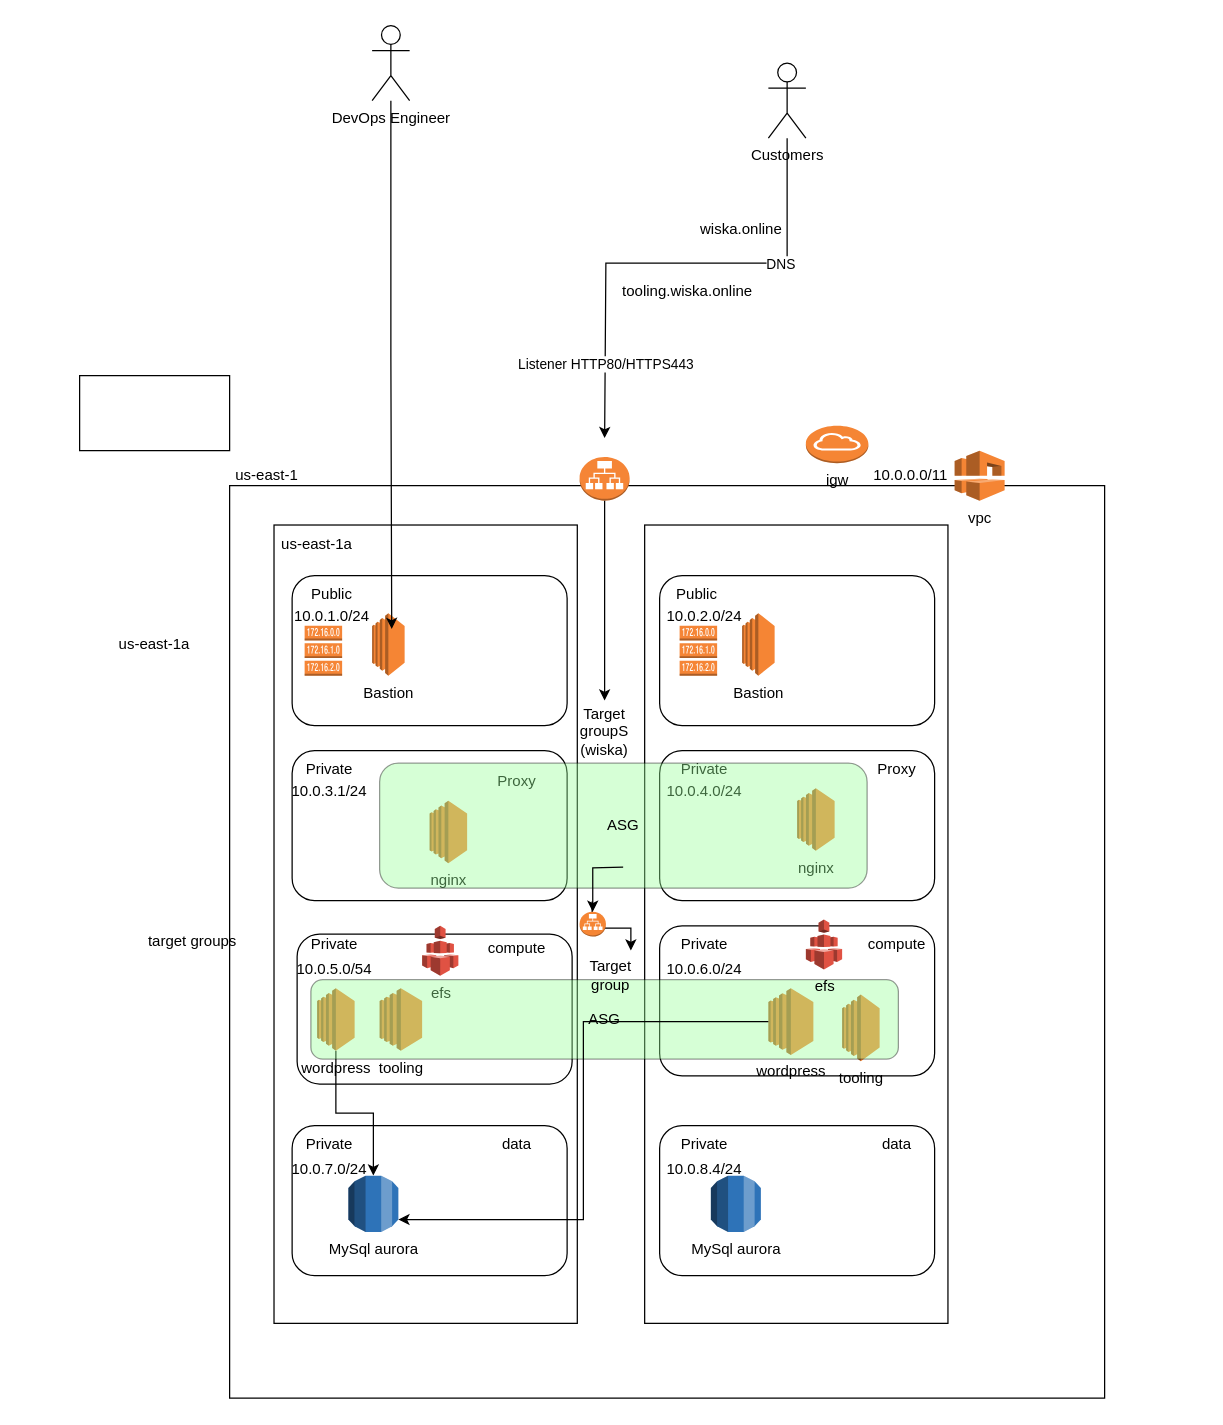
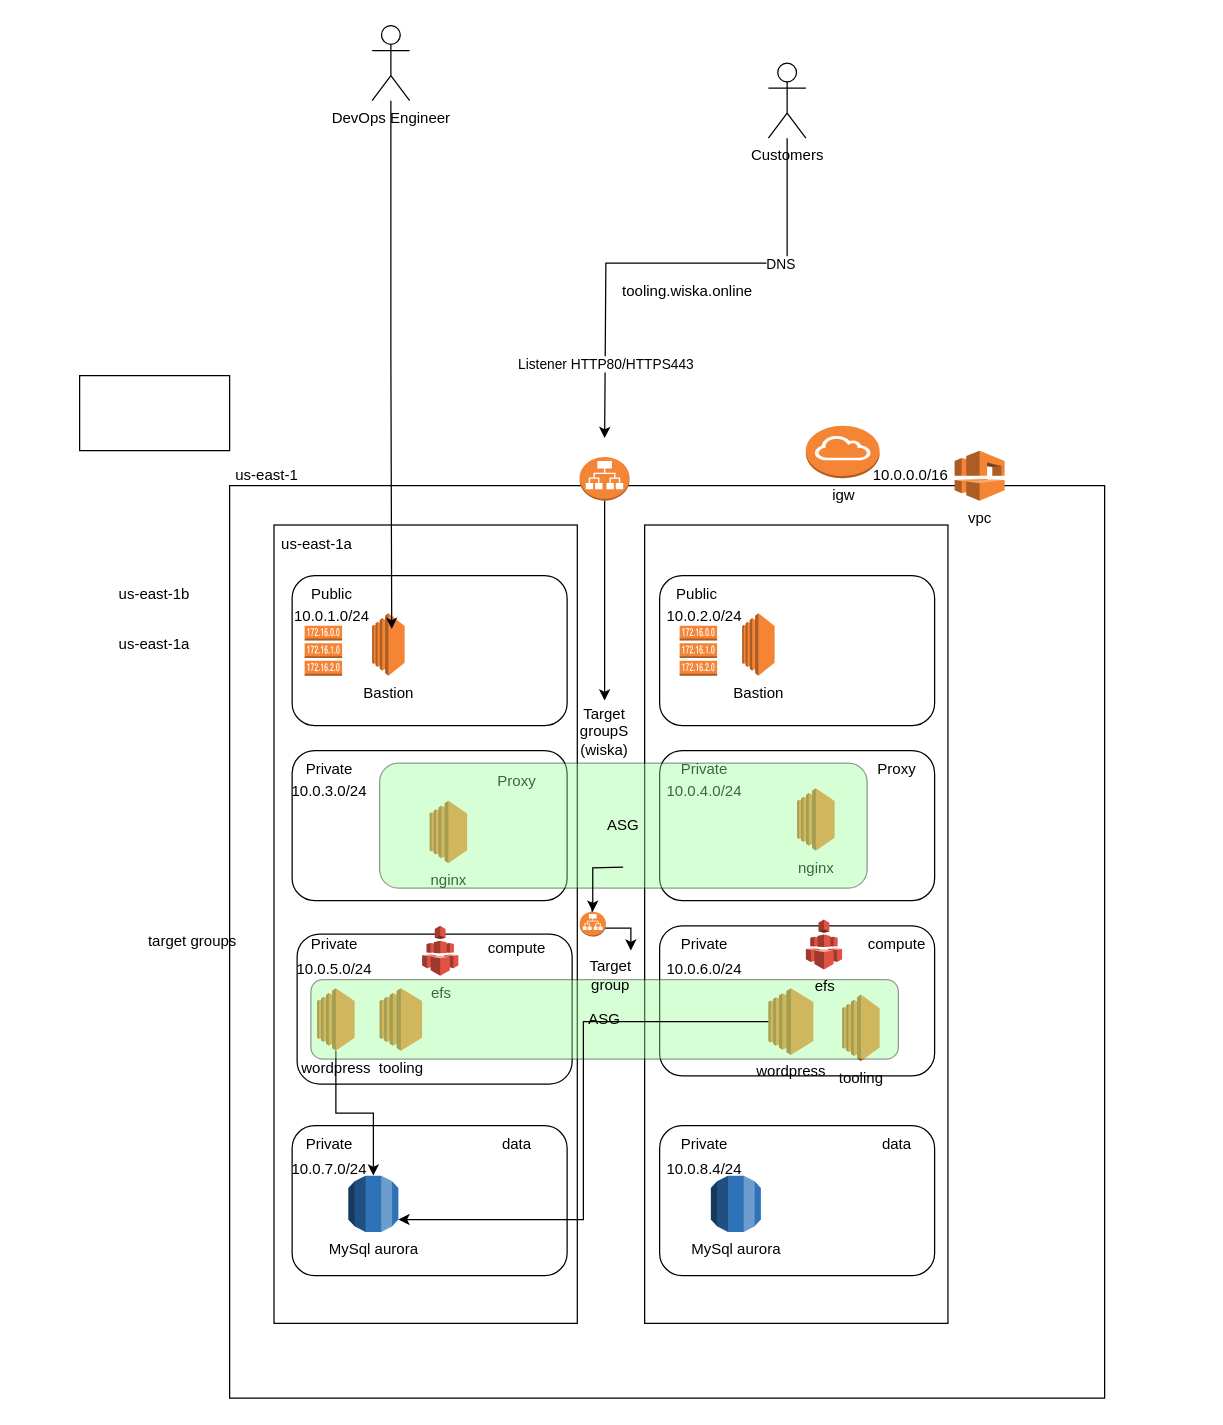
node "wiska.online": removed
node "igw": size 63x38 -> 74x53
node "10.0.0.0/11": label "10.0.0.0/11" -> "10.0.0.0/16"
node "us-east-1b": added
node "10.0.3.1/24": label "10.0.3.1/24" -> "10.0.3.0/24"
node "10.0.5.0/54": label "10.0.5.0/54" -> "10.0.5.0/24"
